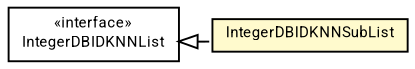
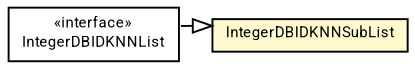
edge "IntegerDBIDKNNSubList" -> "IntegerDBIDKNNList": reversed
